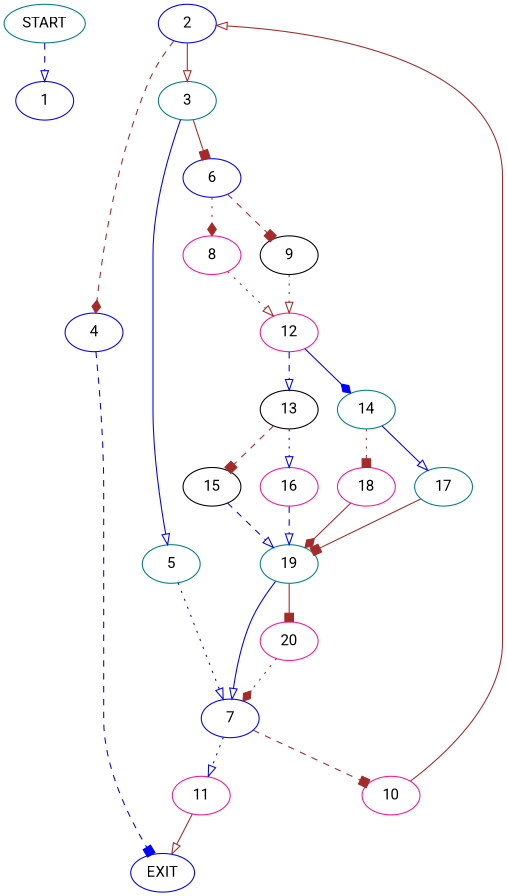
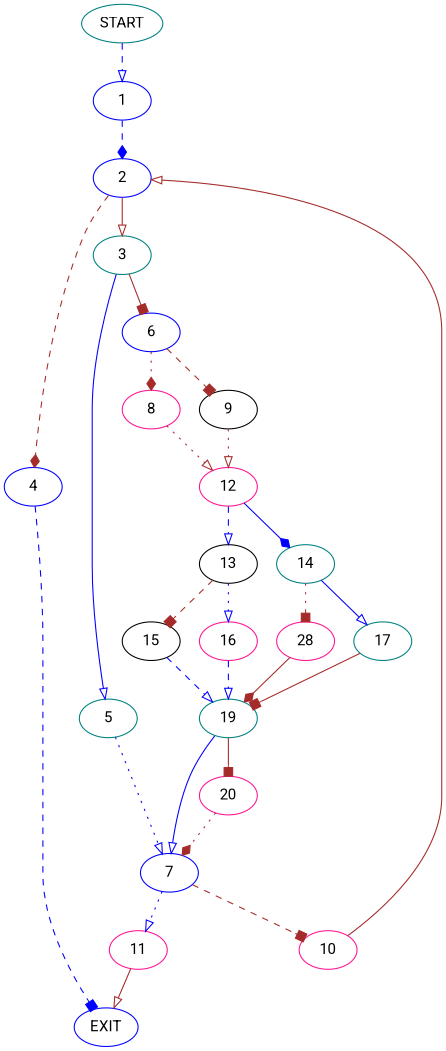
edge "1" -> "2": added
node "18": label "18" -> "28"
